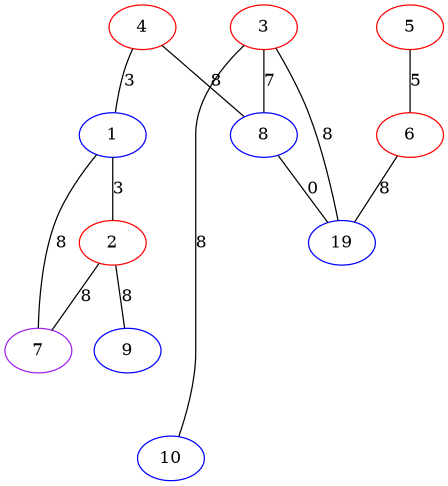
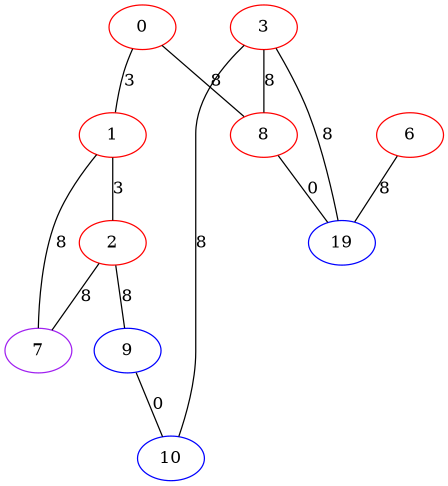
node "4": label "4" -> "0"
node "5": removed
edge "3" -- "8": label "7" -> "8"
node "1": color blue -> red
node "8": color blue -> red
edge "9" -- "10": added, label "0"
